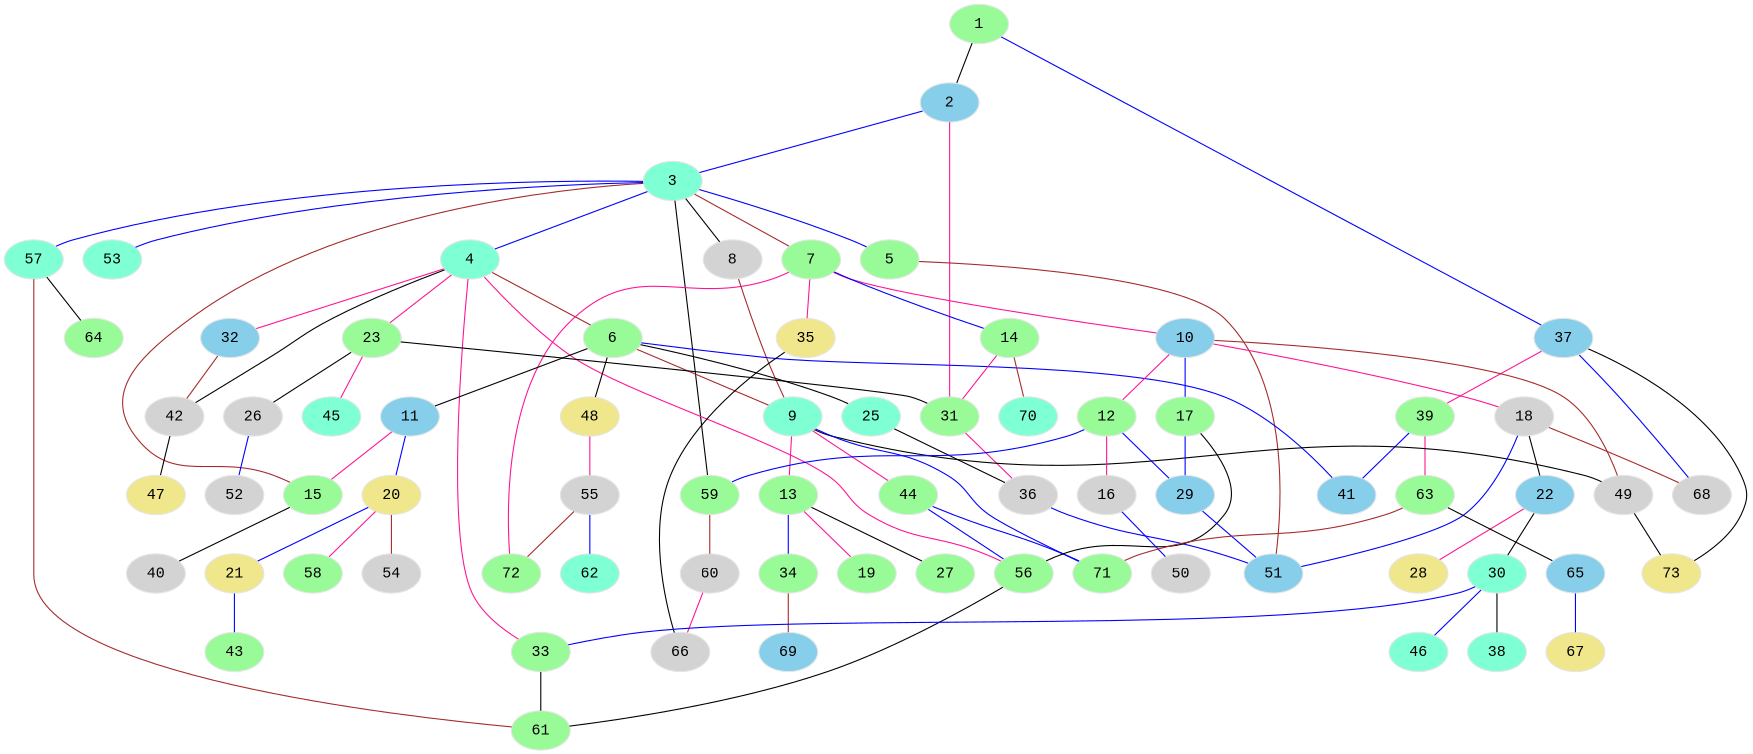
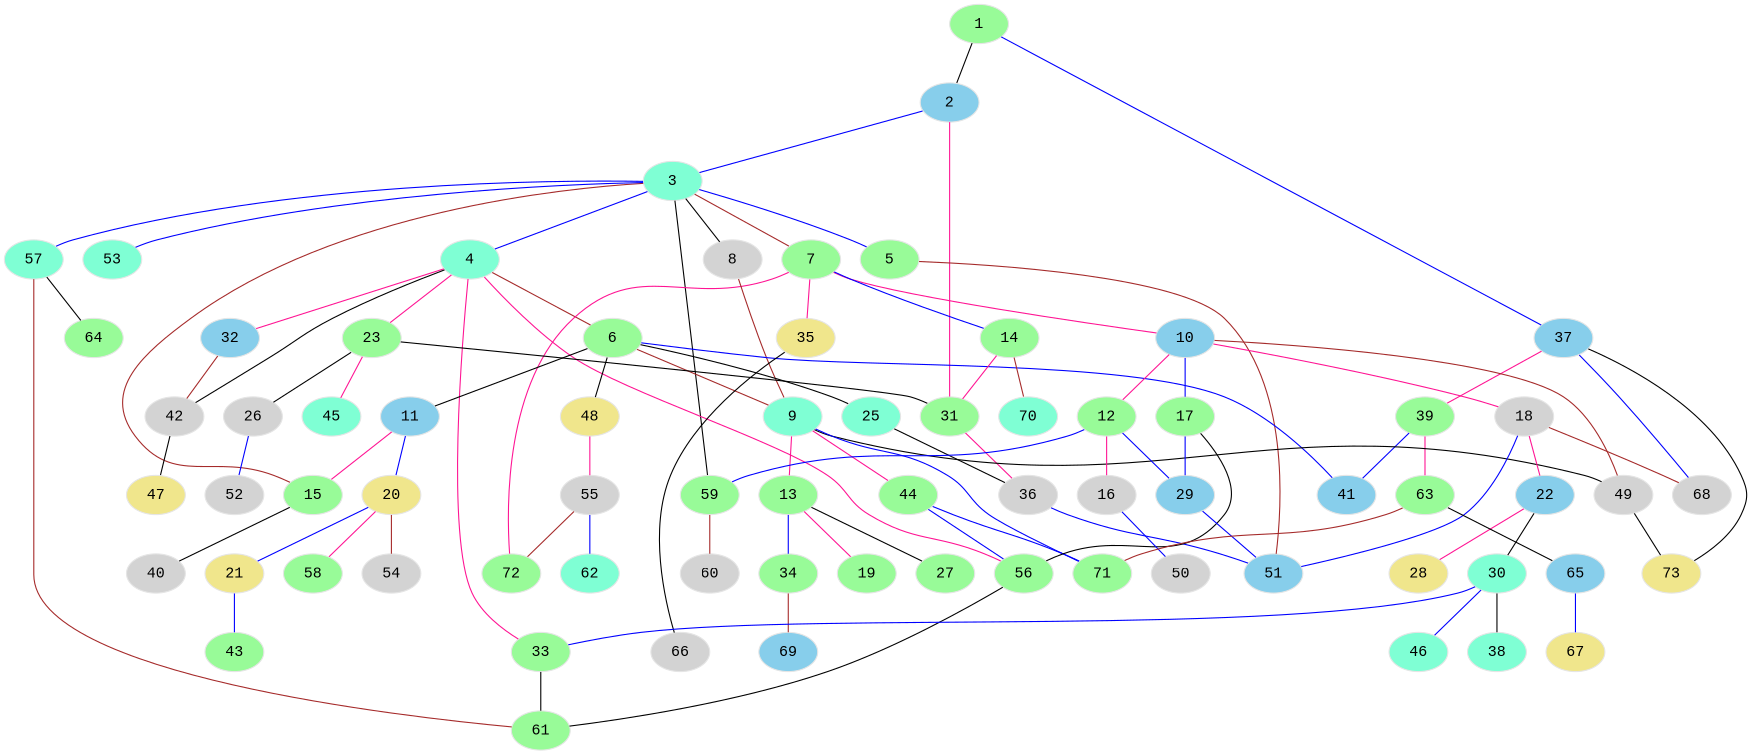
edge "18" -- "22": color black -> deeppink
edge "60" -- "66": removed
